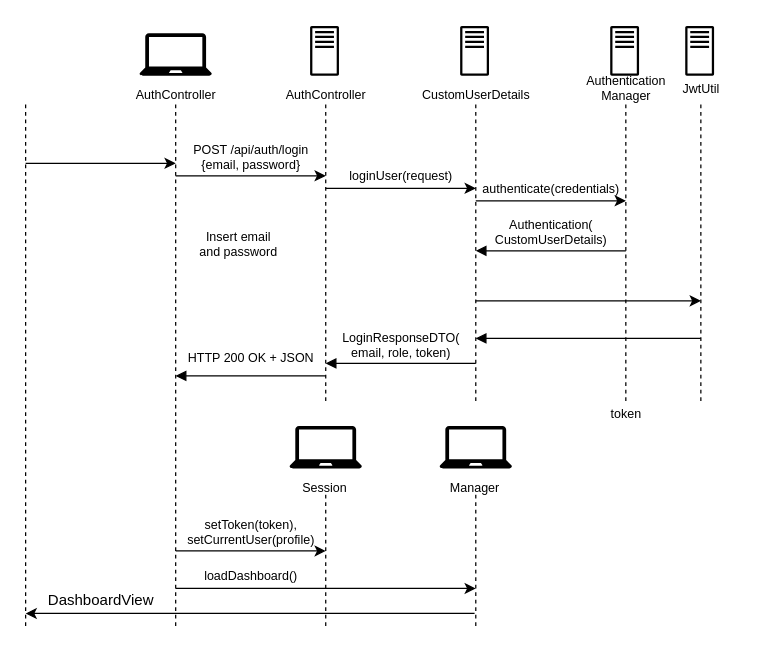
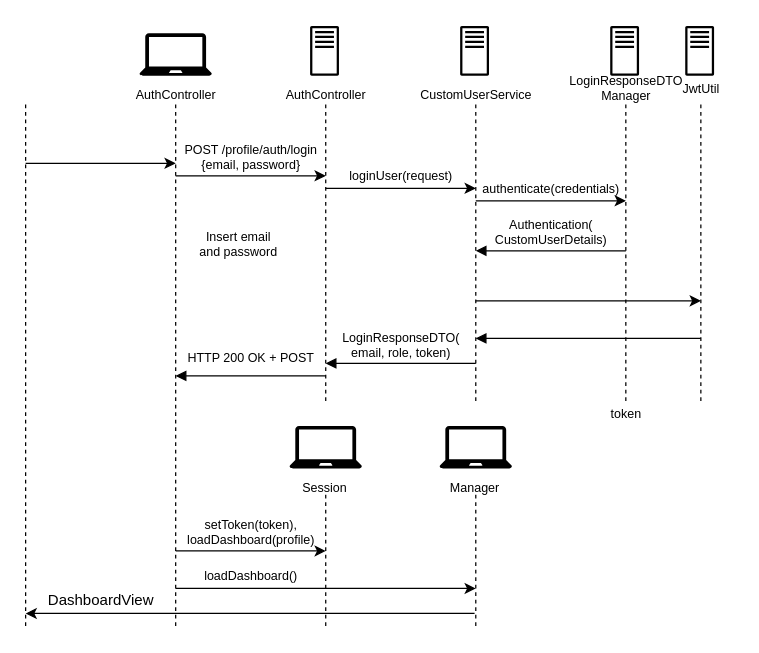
node "Authentication Manager": label "Authentication Manager" -> "LoginResponseDTO Manager"
node "CustomUserDetails": label "CustomUserDetails" -> "CustomUserService"
node "POST /api/auth/login {email, password}": label "POST /api/auth/login {email, password}" -> "POST /profile/auth/login {email, password}"
node "HTTP 200 OK + JSON": label "HTTP 200 OK + JSON" -> "HTTP 200 OK + POST"
node "setToken(token), setCurrentUser(profile)": label "setToken(token), setCurrentUser(profile)" -> "setToken(token), loadDashboard(profile)"
